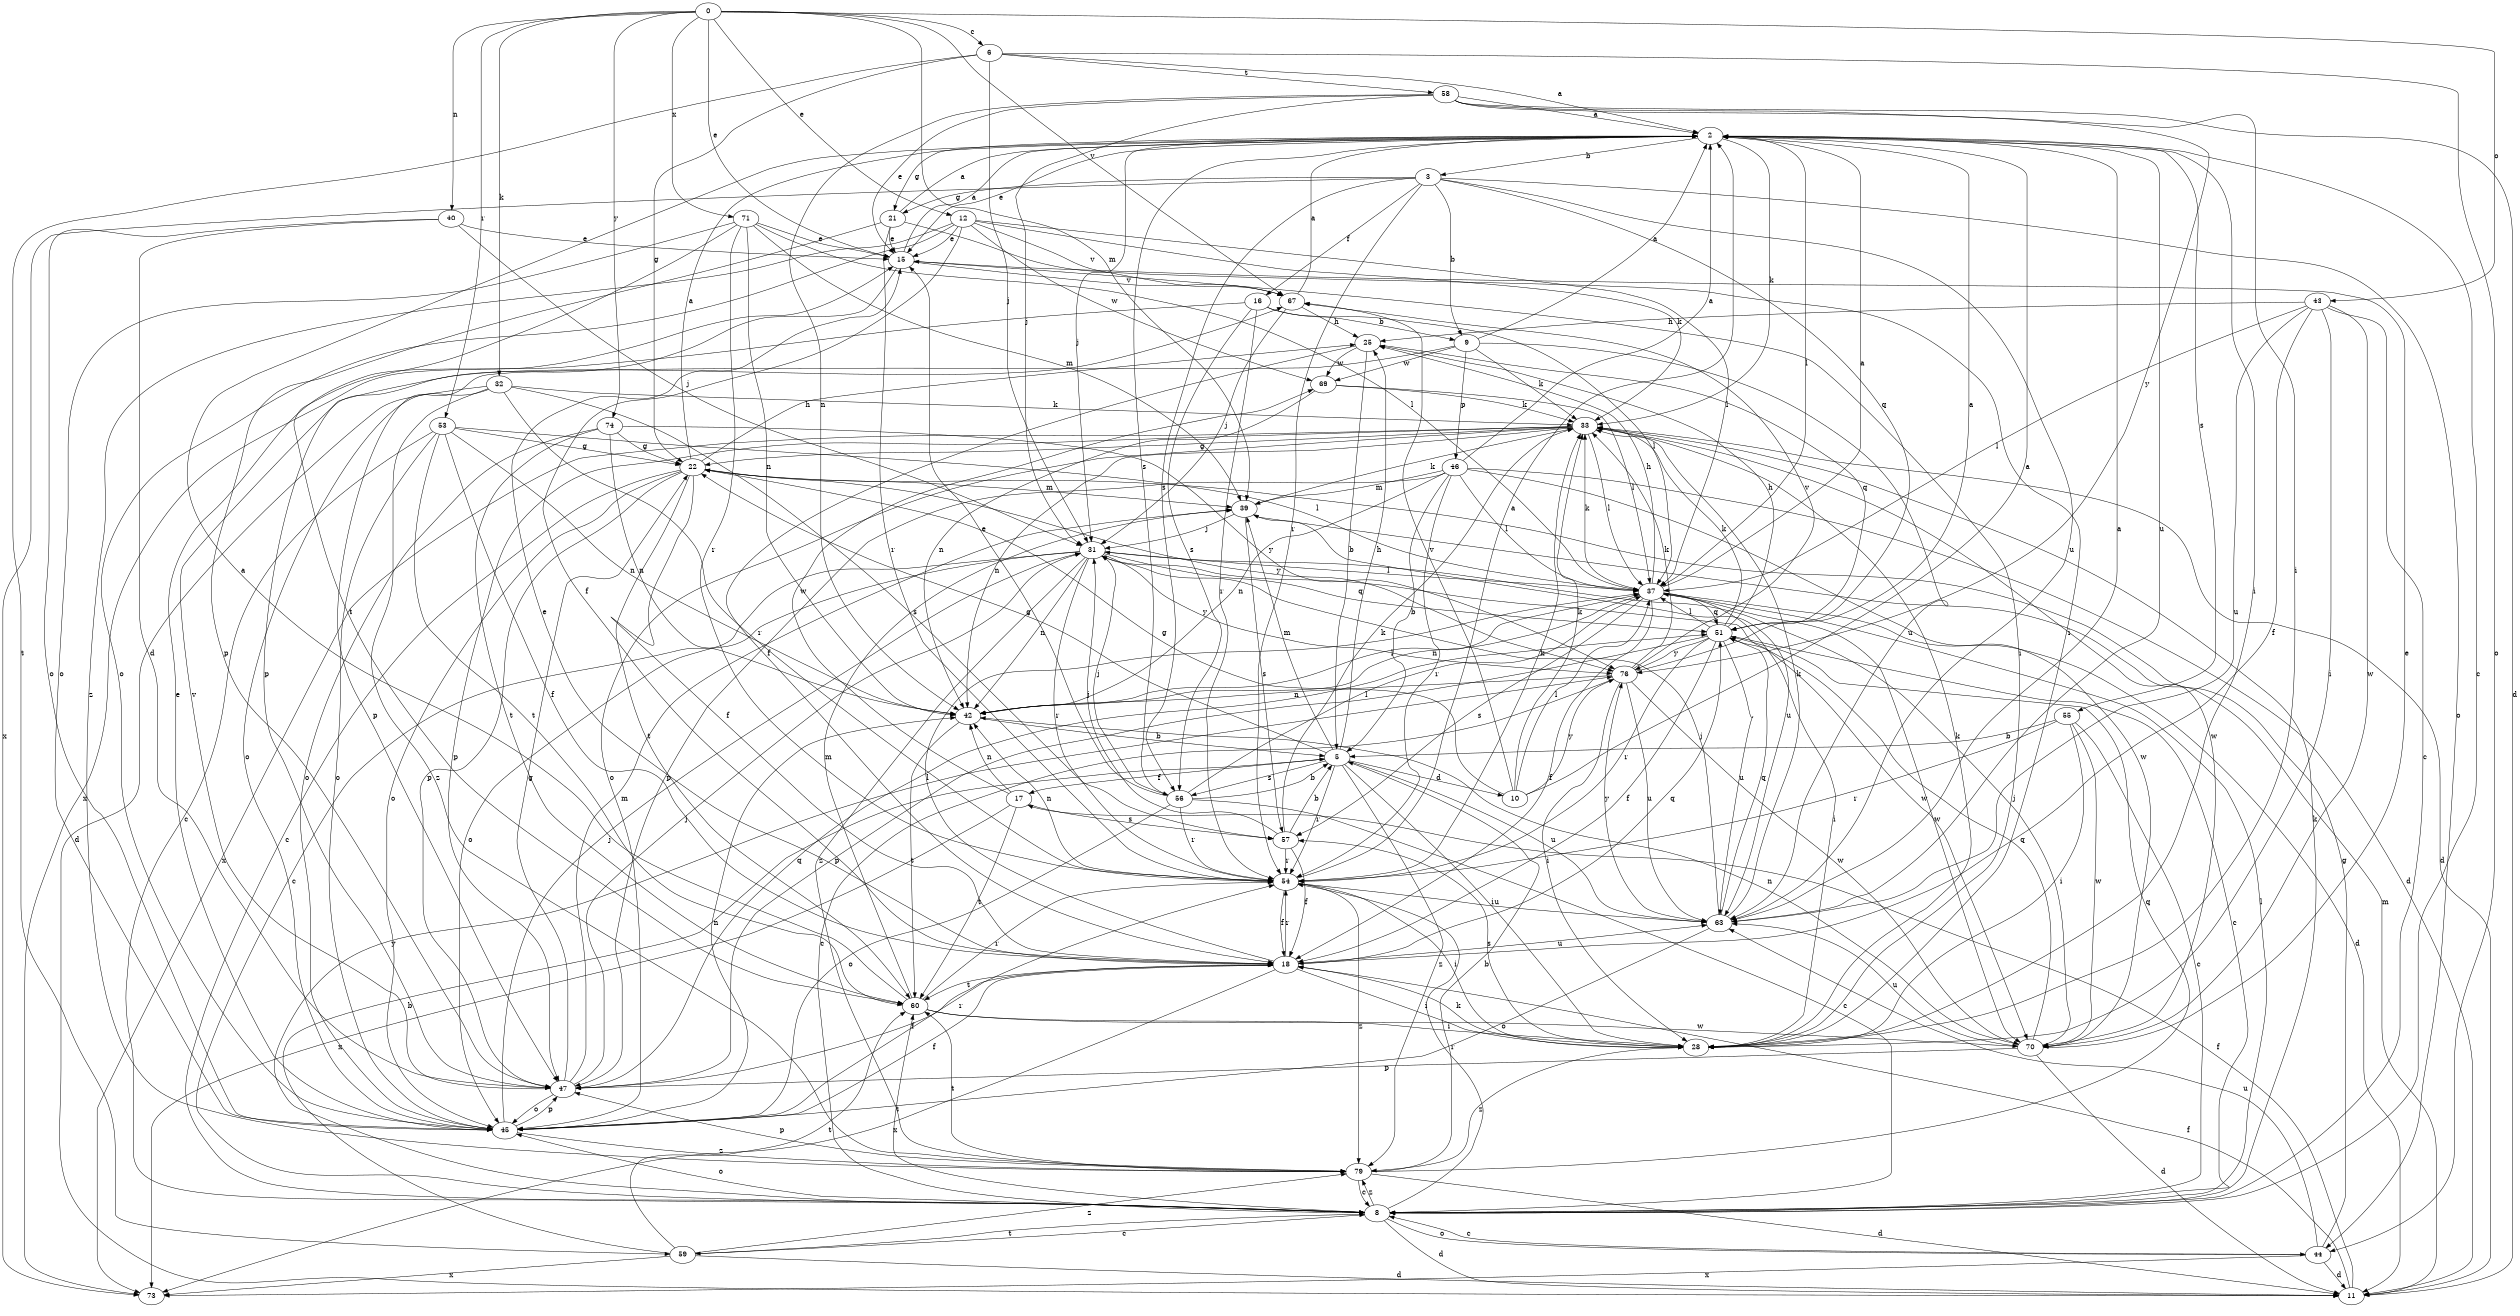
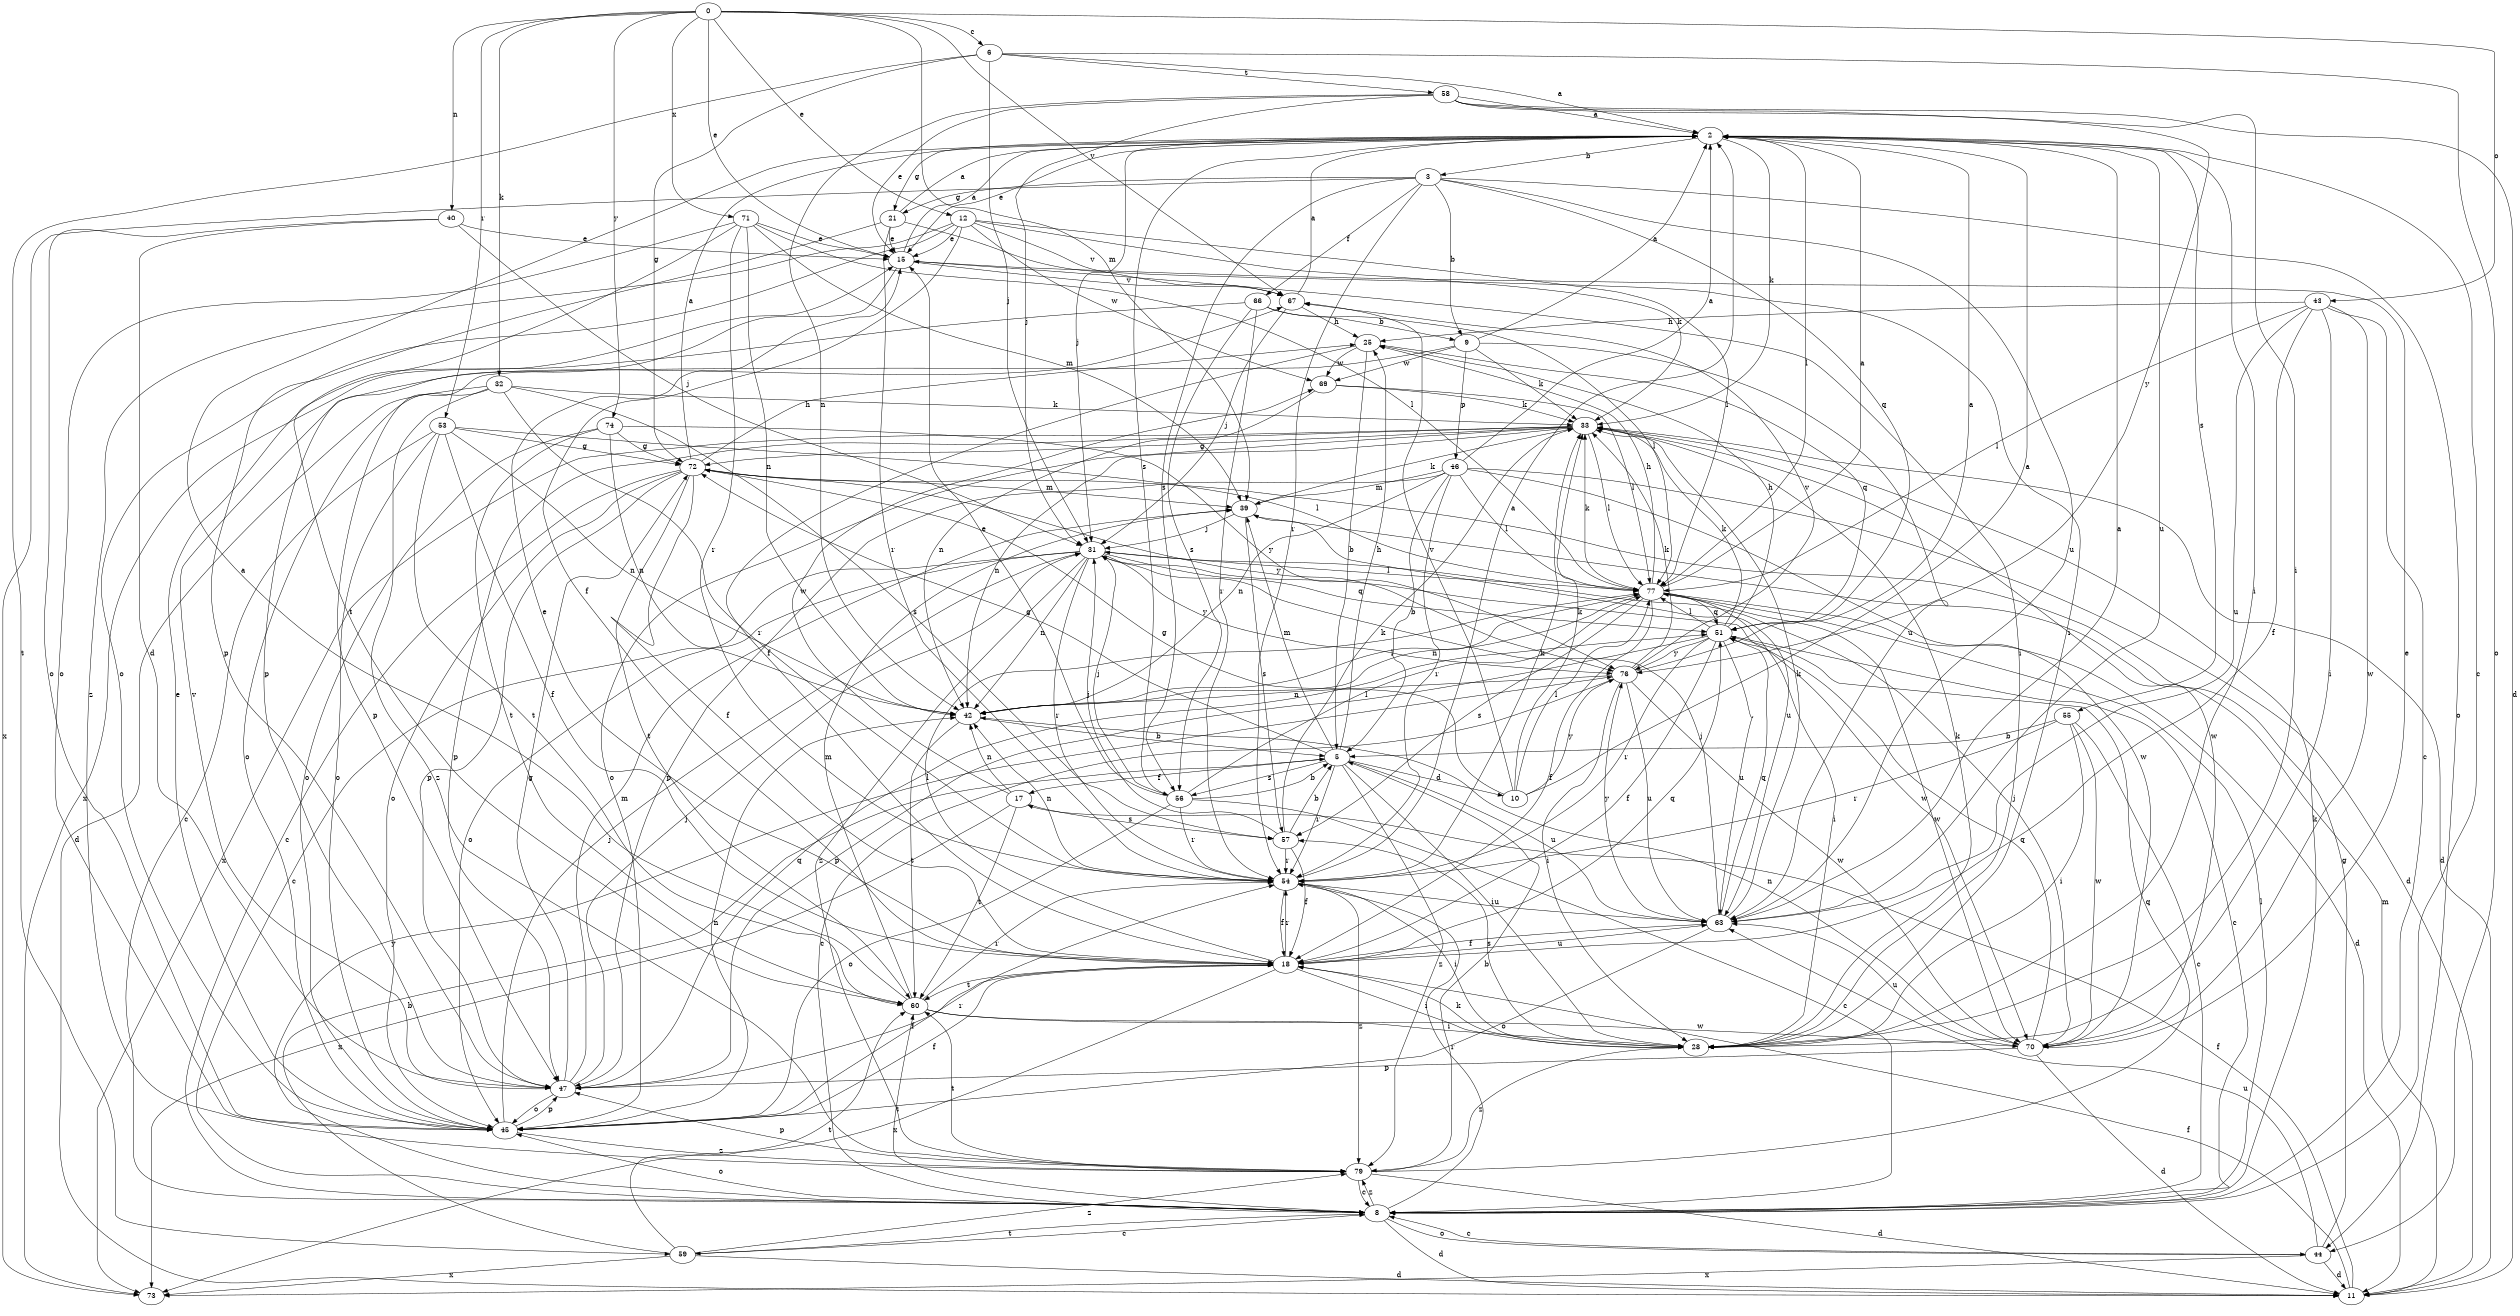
node "16": label "16" -> "66"
node "22": label "22" -> "72"
node "37": label "37" -> "77"
edge "63" -> "18": added, label "f"
